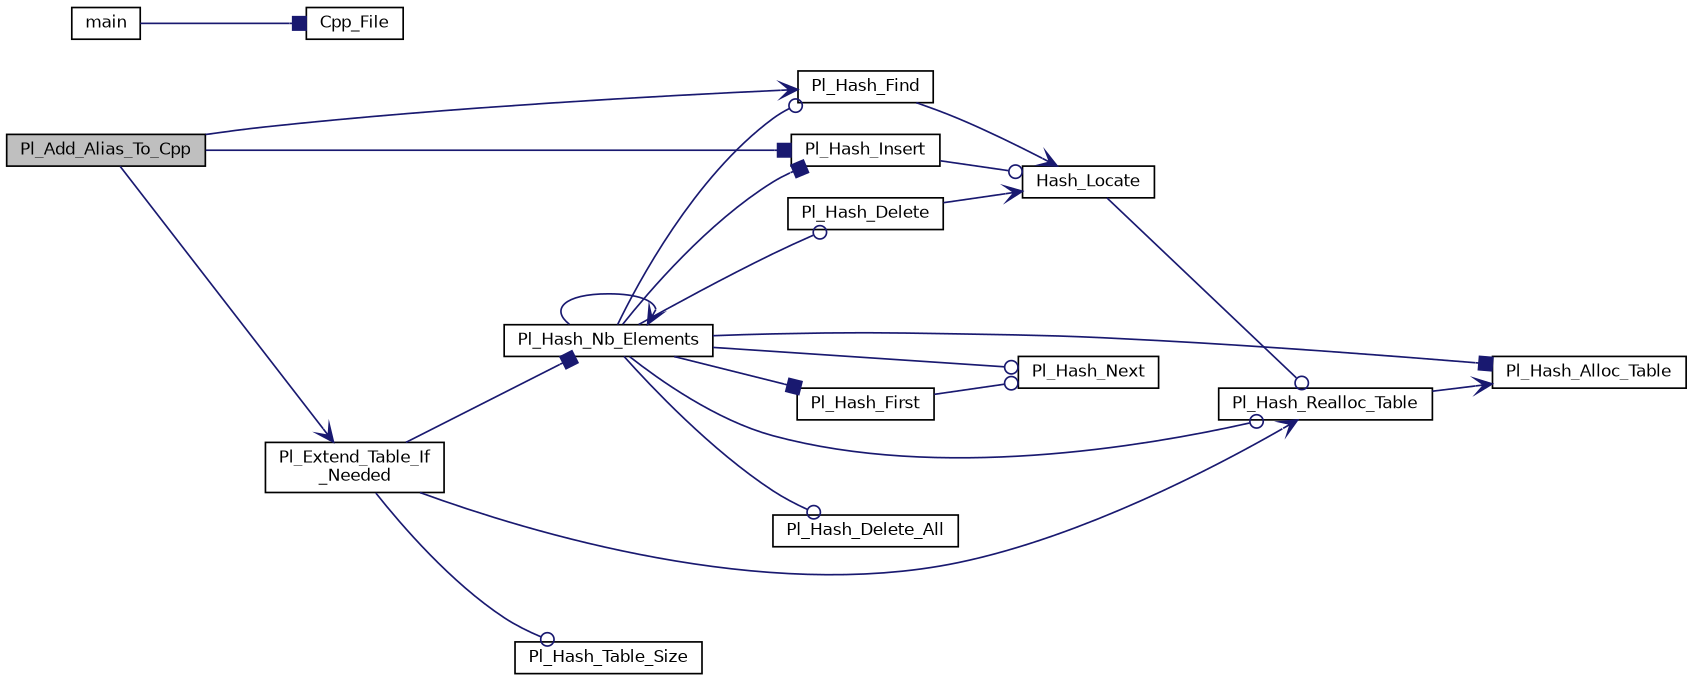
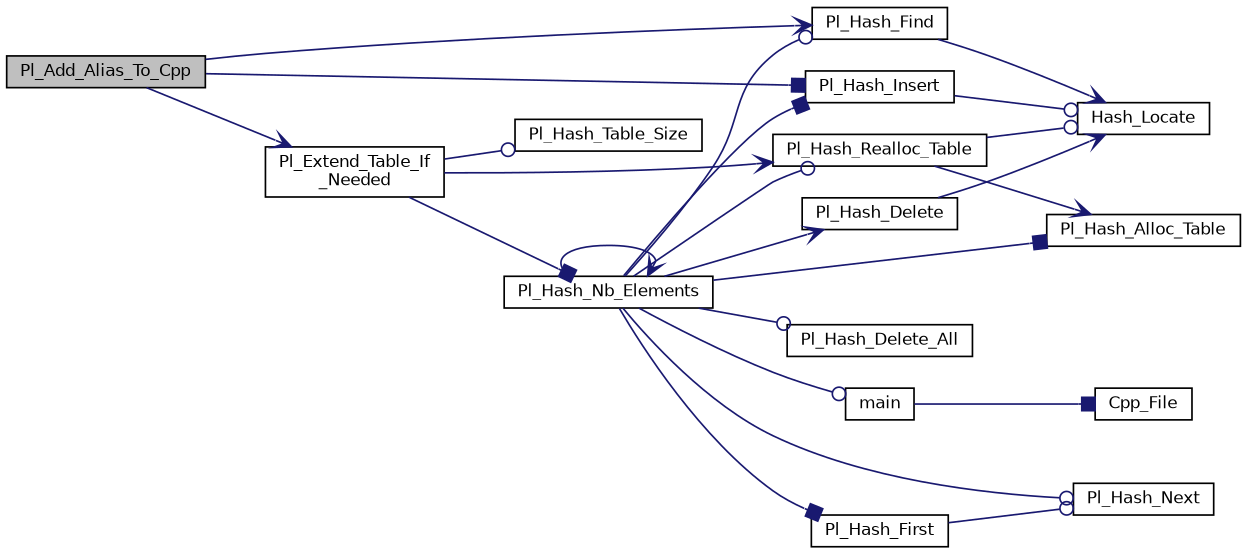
edge "Pl_Hash_Nb_Elements" -> "Pl_Hash_Delete": arrowhead odot -> vee
edge "Hash_Locate" -> "Pl_Hash_Realloc_Table": reversed
edge "Pl_Hash_Nb_Elements" -> "main": added
